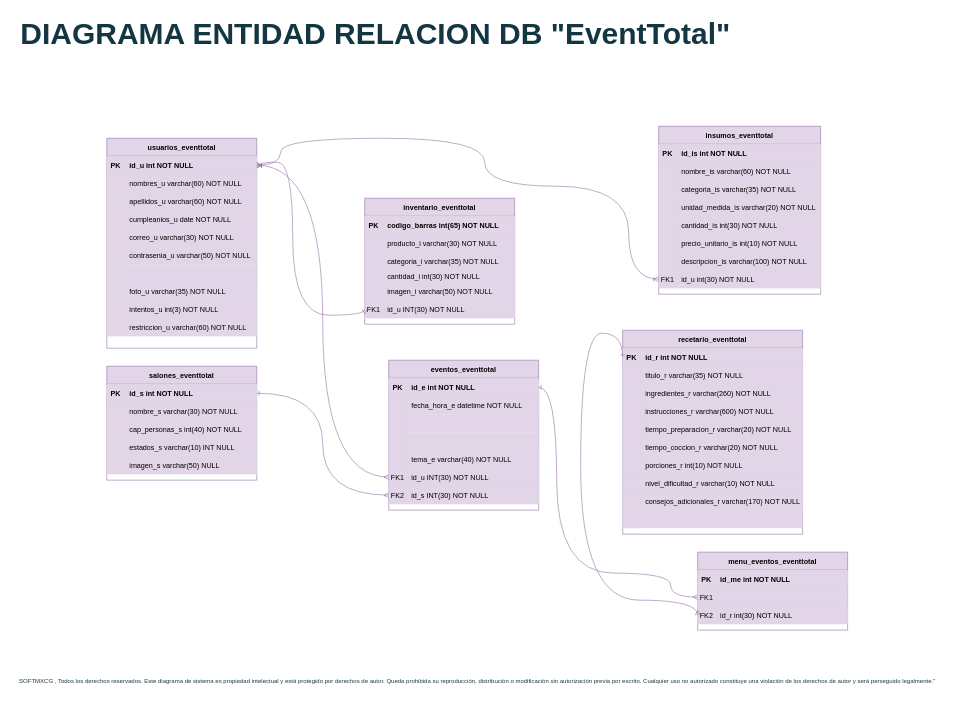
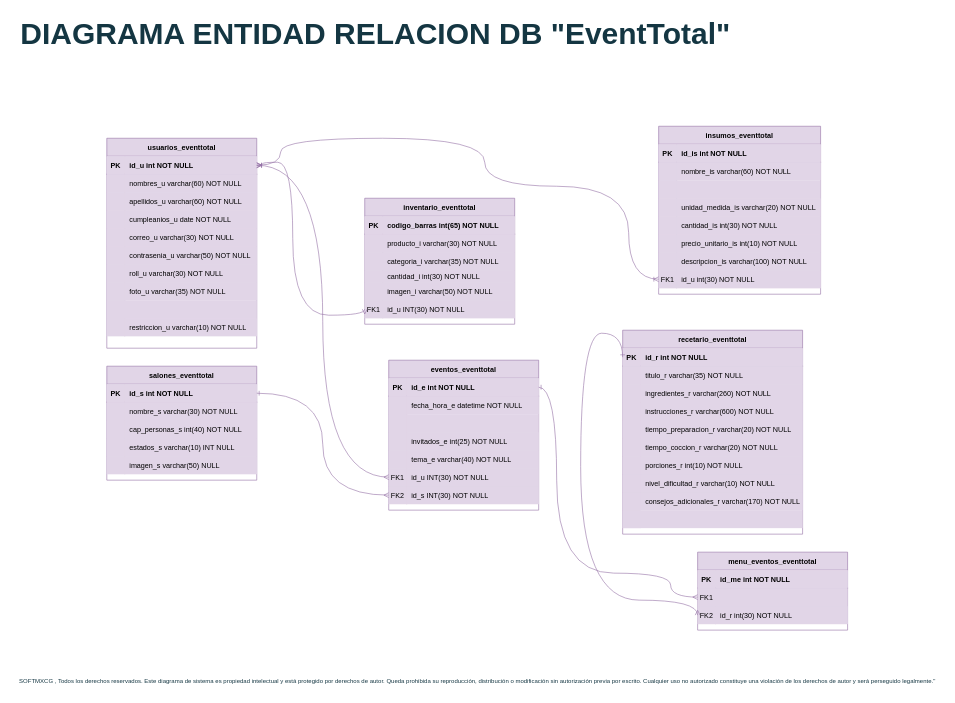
node "categoria_is varchar(35) NOT NULL": removed
node "roll_u varchar(30) NOT NULL": added
node "intentos_u int(3) NOT NULL": removed
node "restriccion_u varchar(60) NOT NULL": label "restriccion_u varchar(60) NOT NULL" -> "restriccion_u varchar(10) NOT NULL"
node "invitados_e int(25) NOT NULL": added
